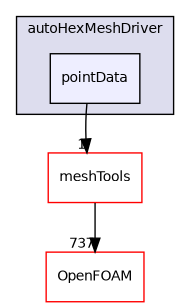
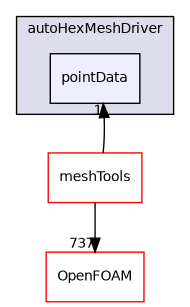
edge "pointData" -> "meshTools": reversed
